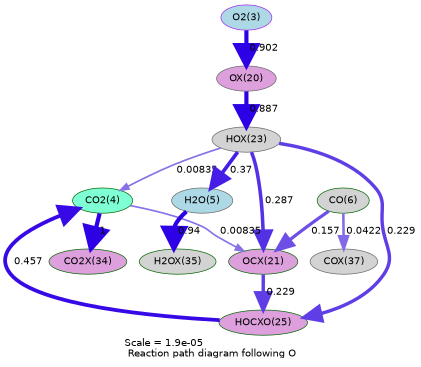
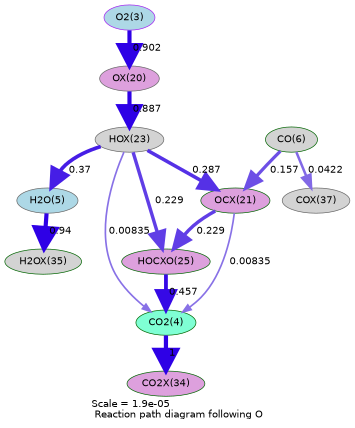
edge "CO2(4)" -> "OCX(21)": reversed
